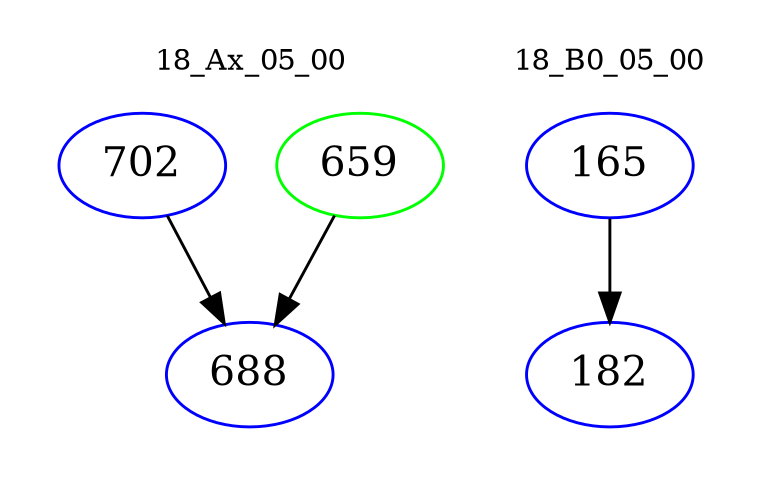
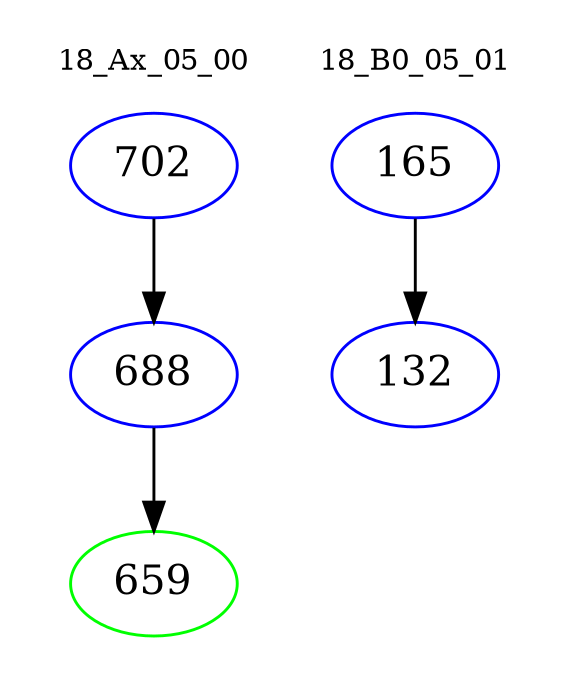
cluster "18_B0_05_00": label "18_B0_05_00" -> "18_B0_05_01"
edge "659" -> "688": reversed
node "182": label "182" -> "132"
